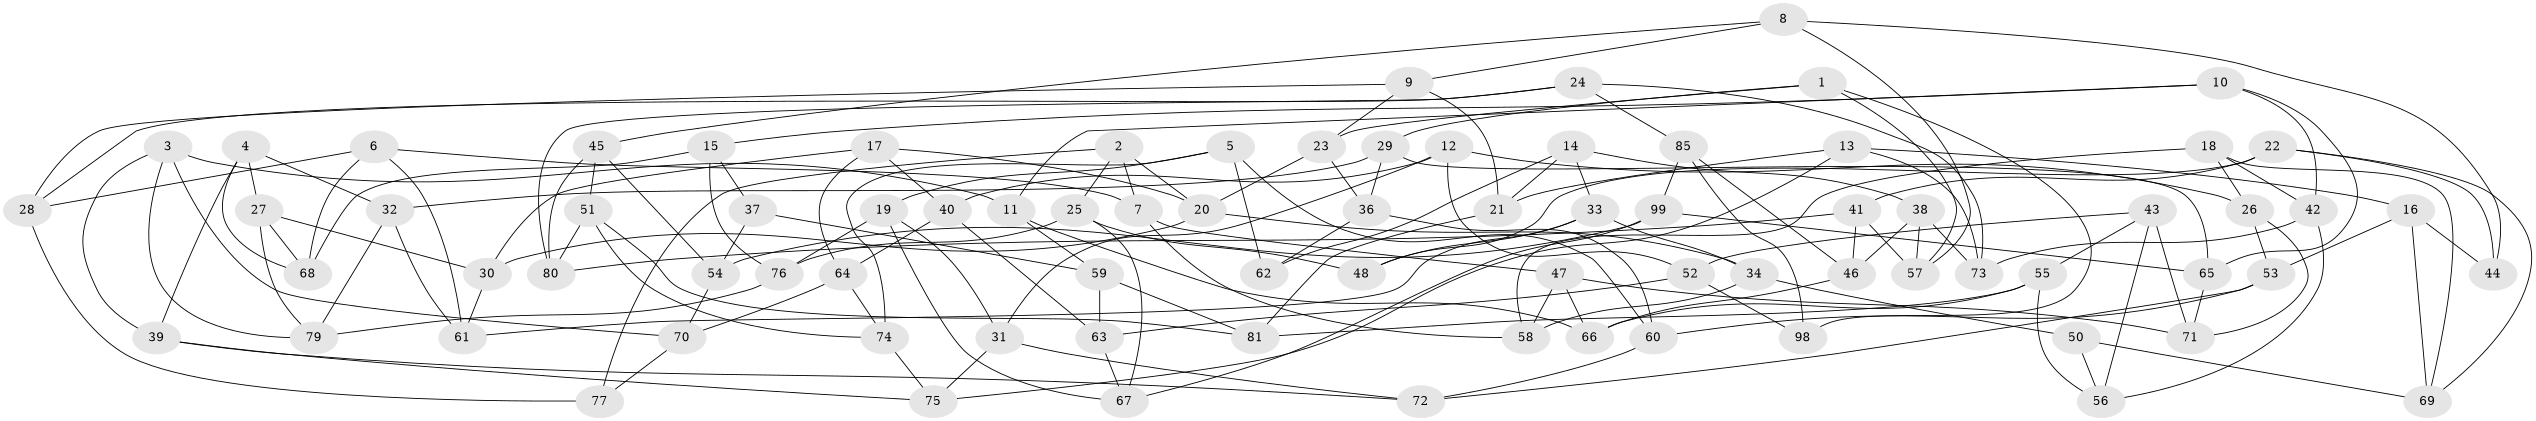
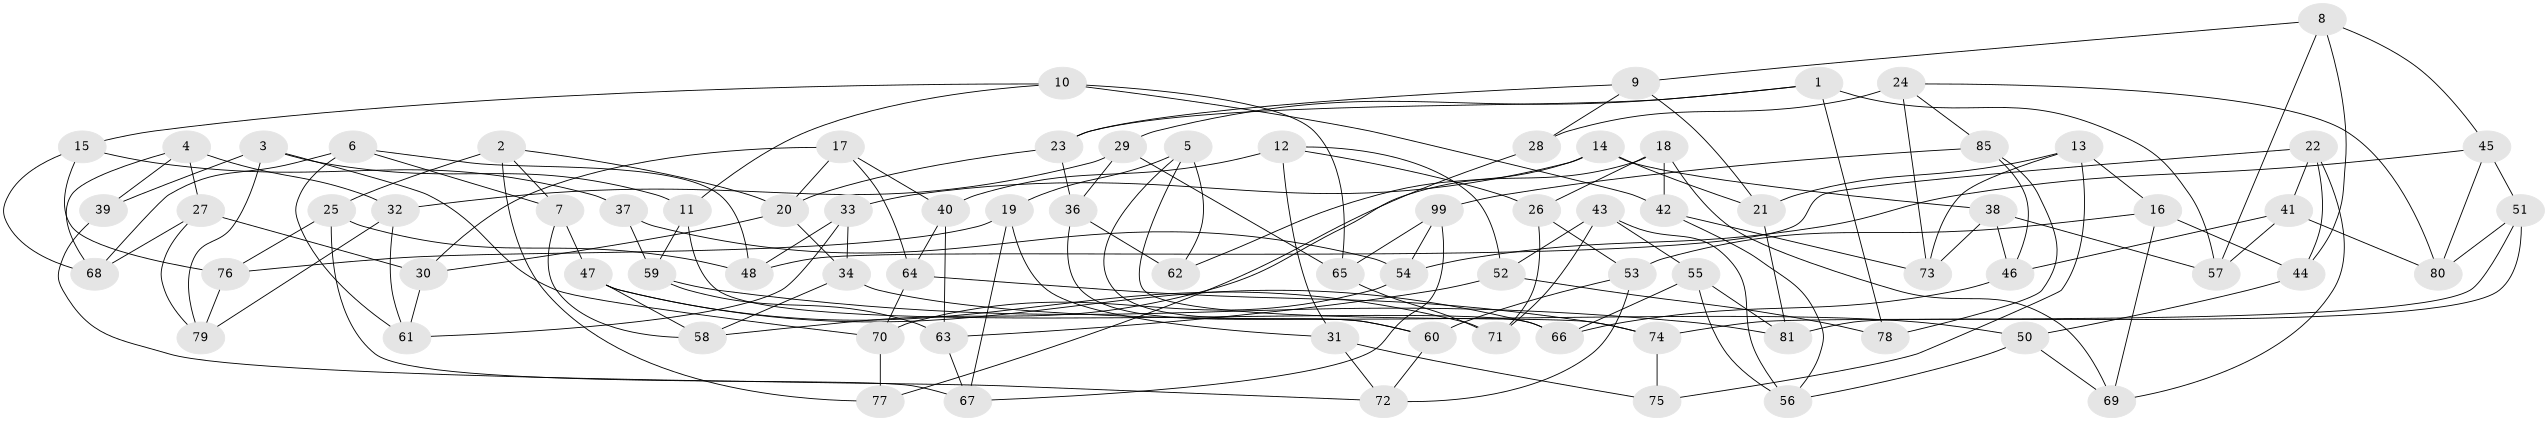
edge "6" -- "28": now "6" -- "48"
edge "44" -- "50": added
node "98": label "98" -> "78"
edge "39" -- "75": removed
